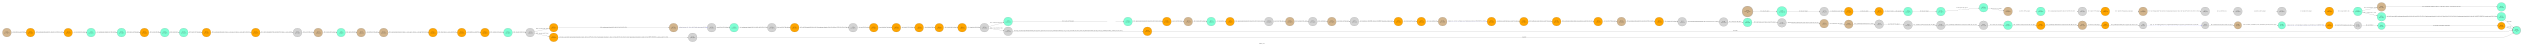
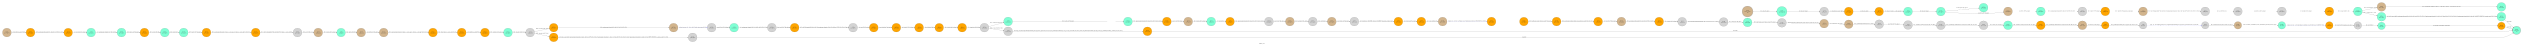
edge "N57202 (rp:94, ep:94)" -> "N57204 (rp:93, ep:93)": now "N57201 (rp:95, ep:95)" -> "N57204 (rp:93, ep:93)"
edge "N57281 (rp:28, ep:28)" -> "N57282 (rp:27, ep:27)": removed, label "store %struct.stream* %66, %struct.stream** %5, align 8"
